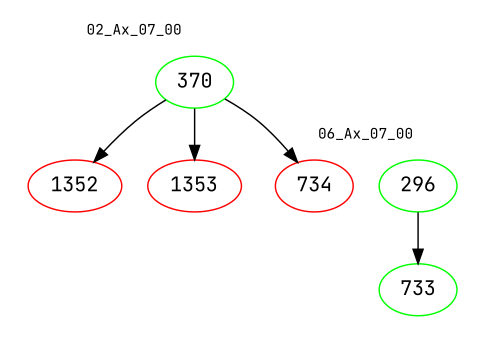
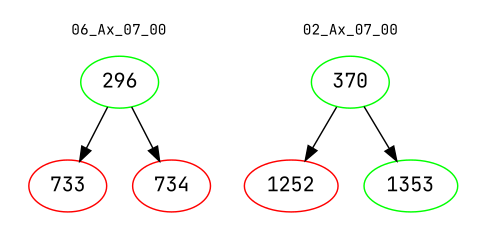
edge "370" -> "734": now "296" -> "734"
node "1352": label "1352" -> "1252"
node "1353": color red -> green
node "733": color green -> red
